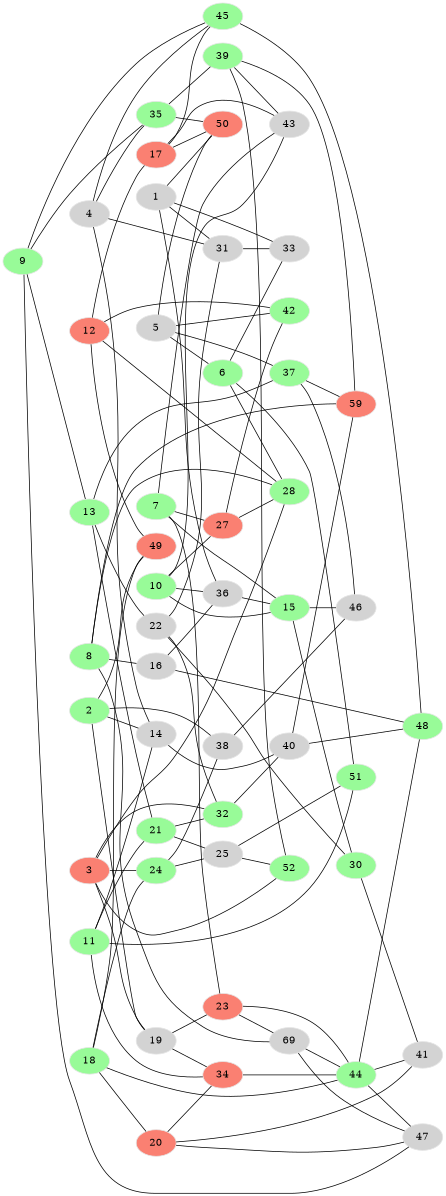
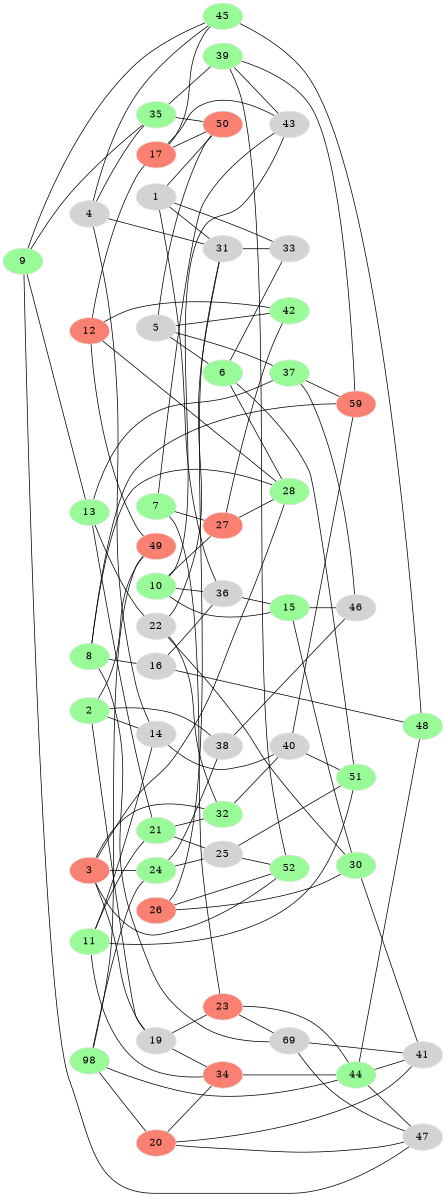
edge "7" -- "15": removed
edge "48" -- "40": now "51" -- "40"
node "26": added
edge "69" -- "44": now "69" -- "41"
node "18": label "18" -> "98"
